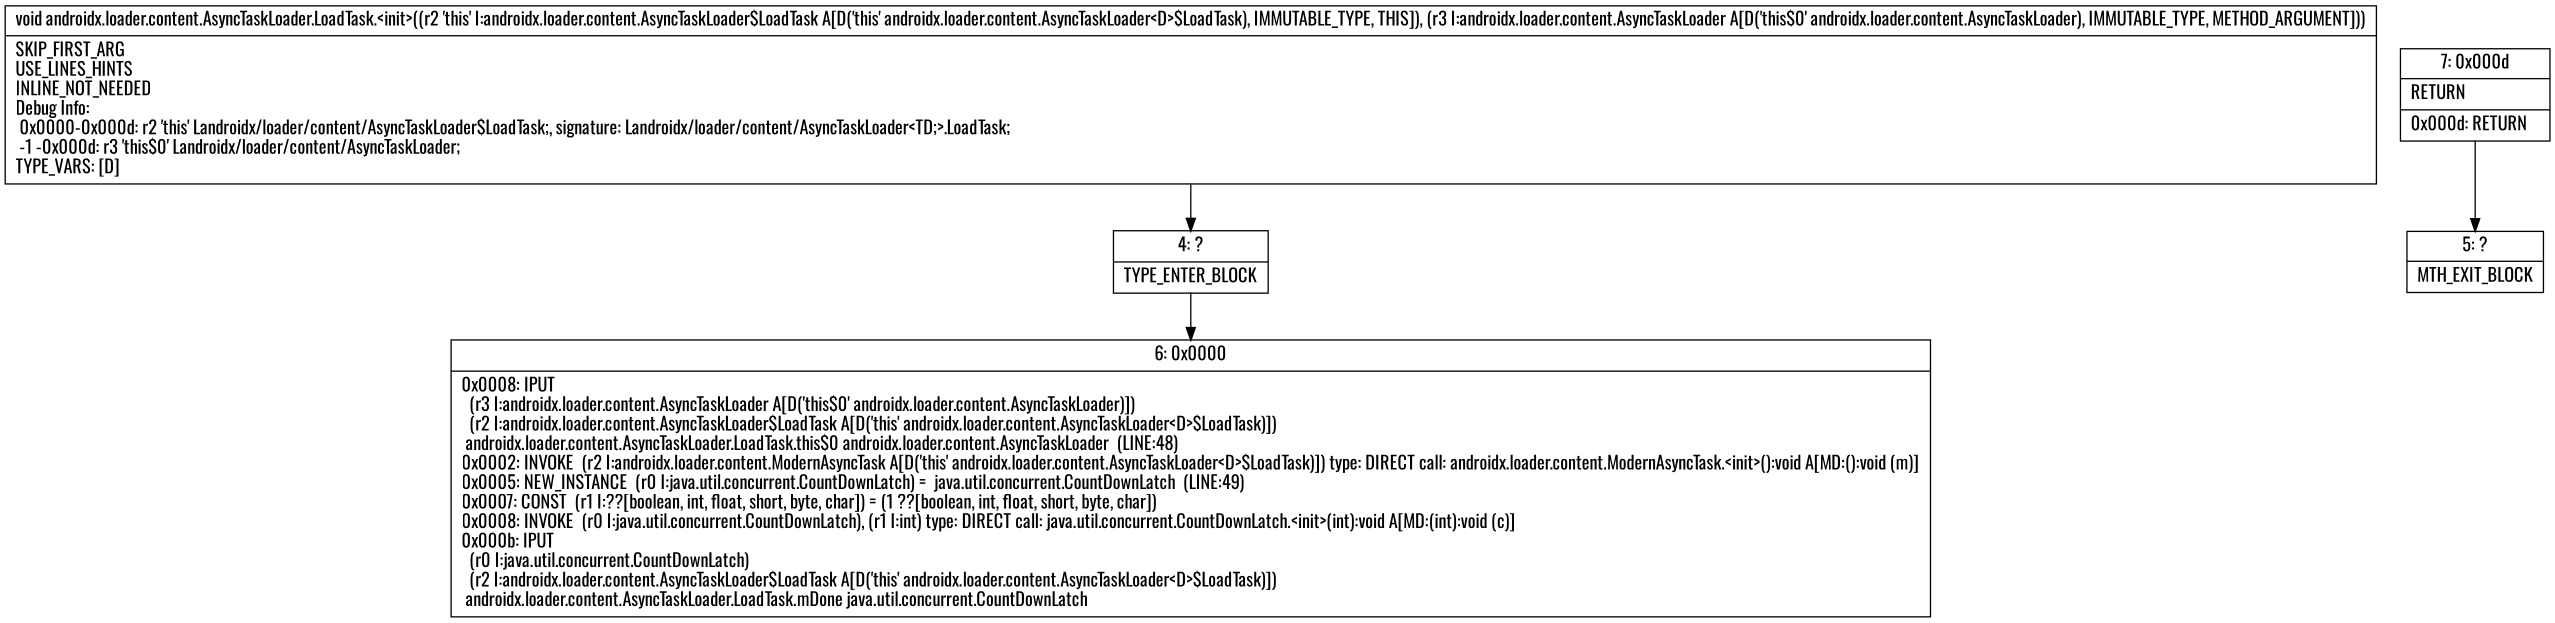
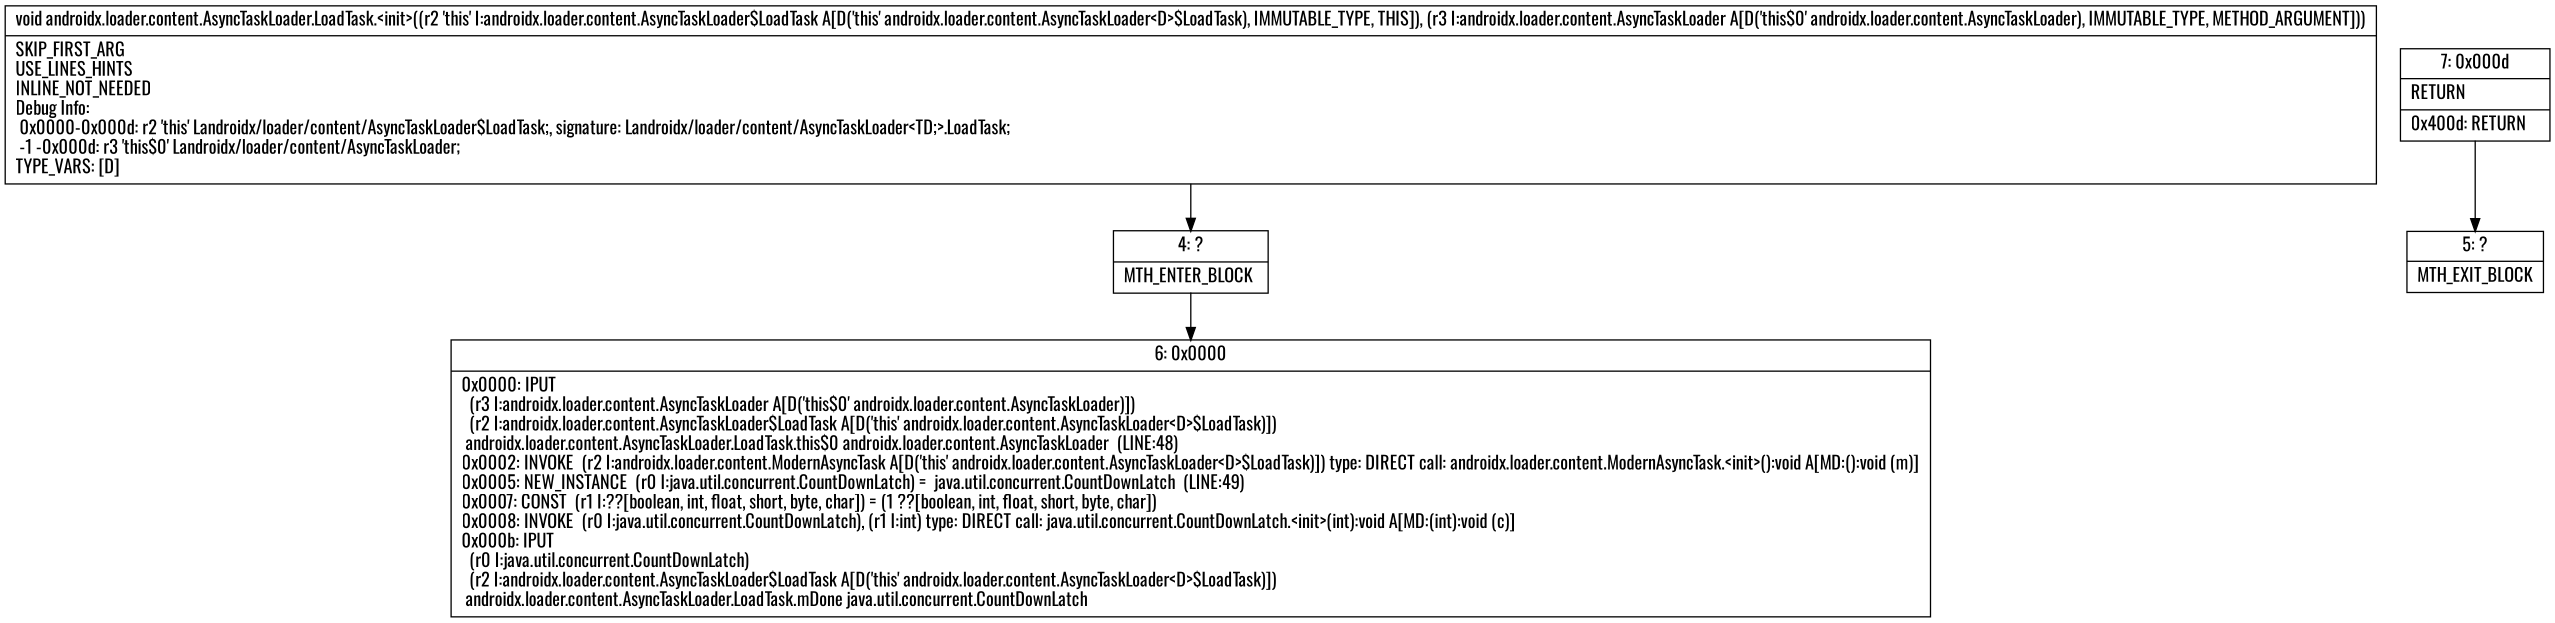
node "7: 0x000d": text "0x000d: RETURN" -> "0x400d: RETURN"
node "4: ?": text "TYPE_ENTER_BLOCK" -> "MTH_ENTER_BLOCK"
node "6: 0x0000": text "0x0008: IPUT" -> "0x0000: IPUT"
